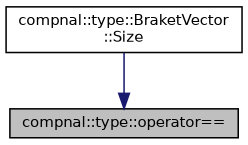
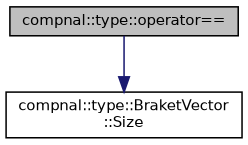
edge "compnal::type::BraketVector ::Size" -> "compnal::type::operator==": reversed
